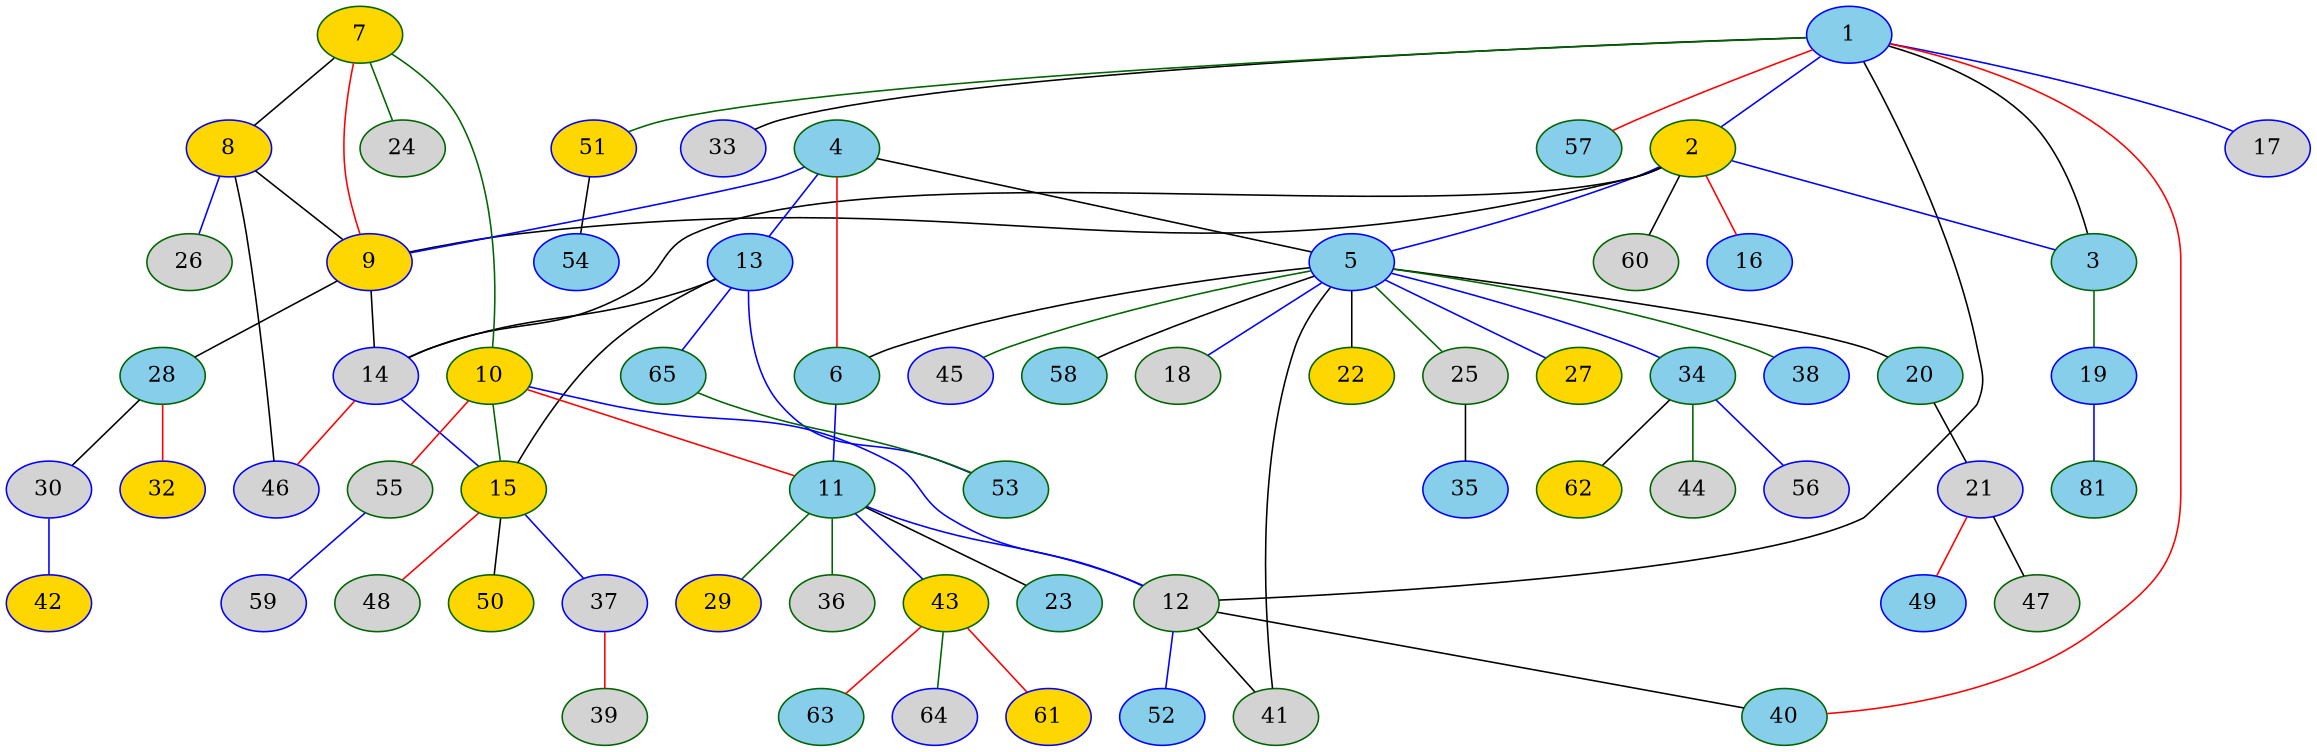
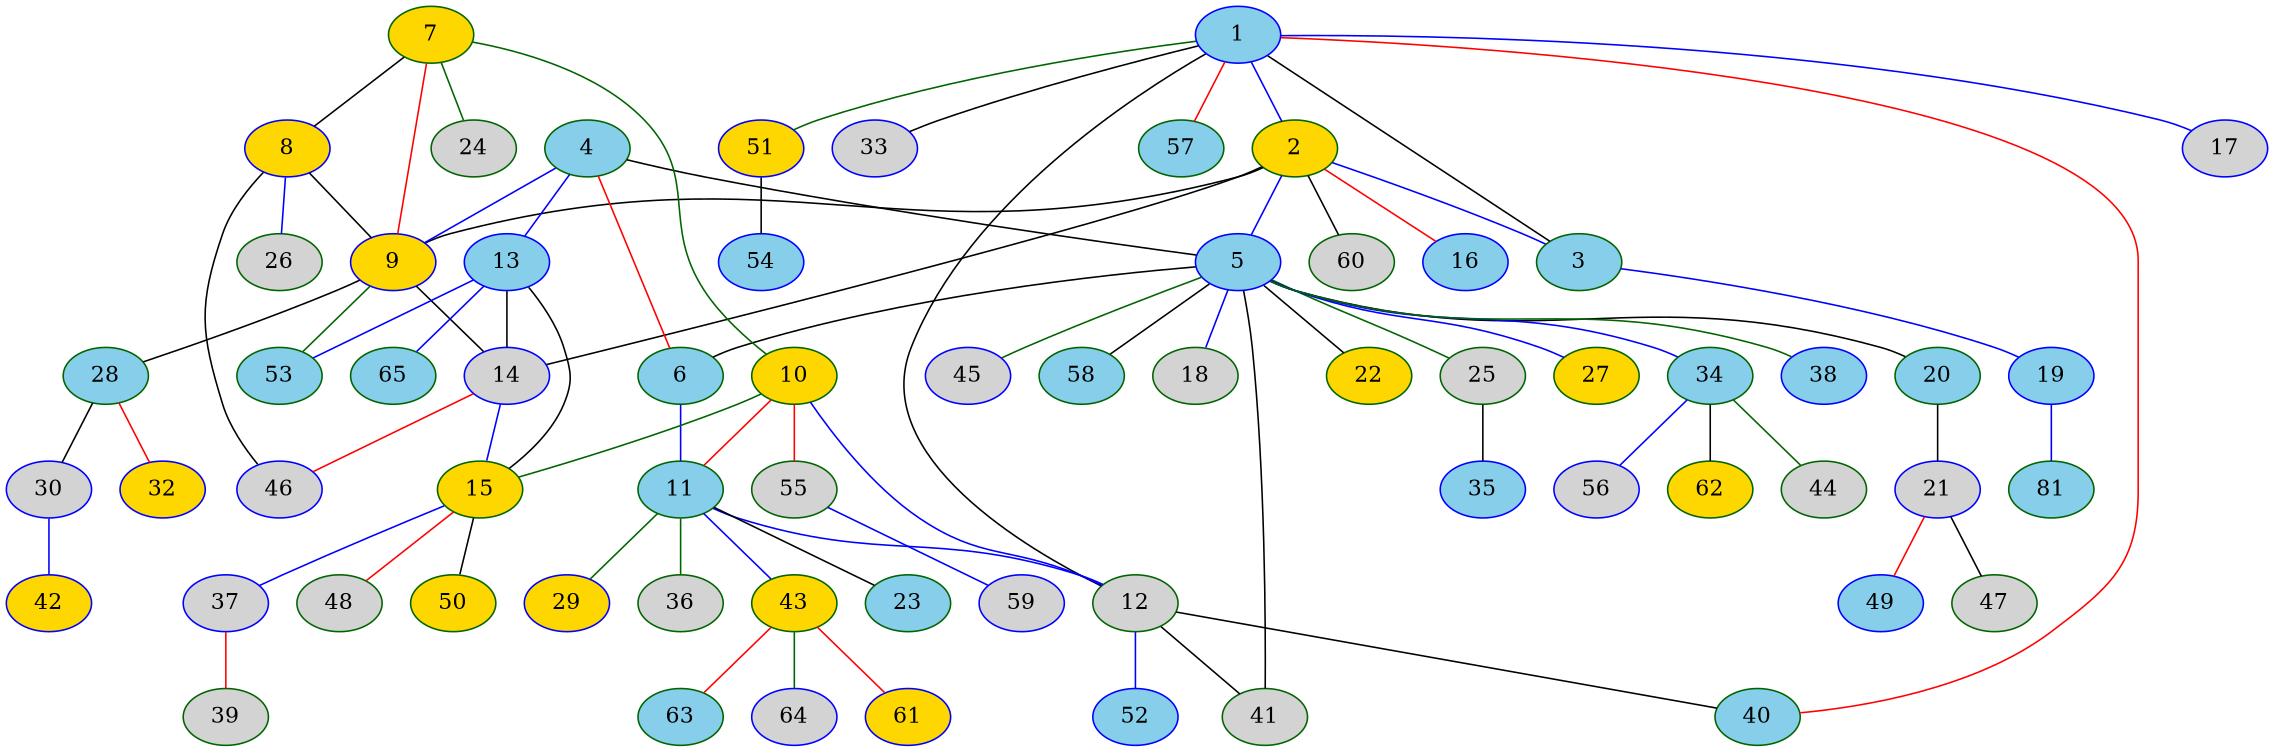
edge "3" -- "19": color darkgreen -> blue
edge "65" -- "53": now "9" -- "53"
